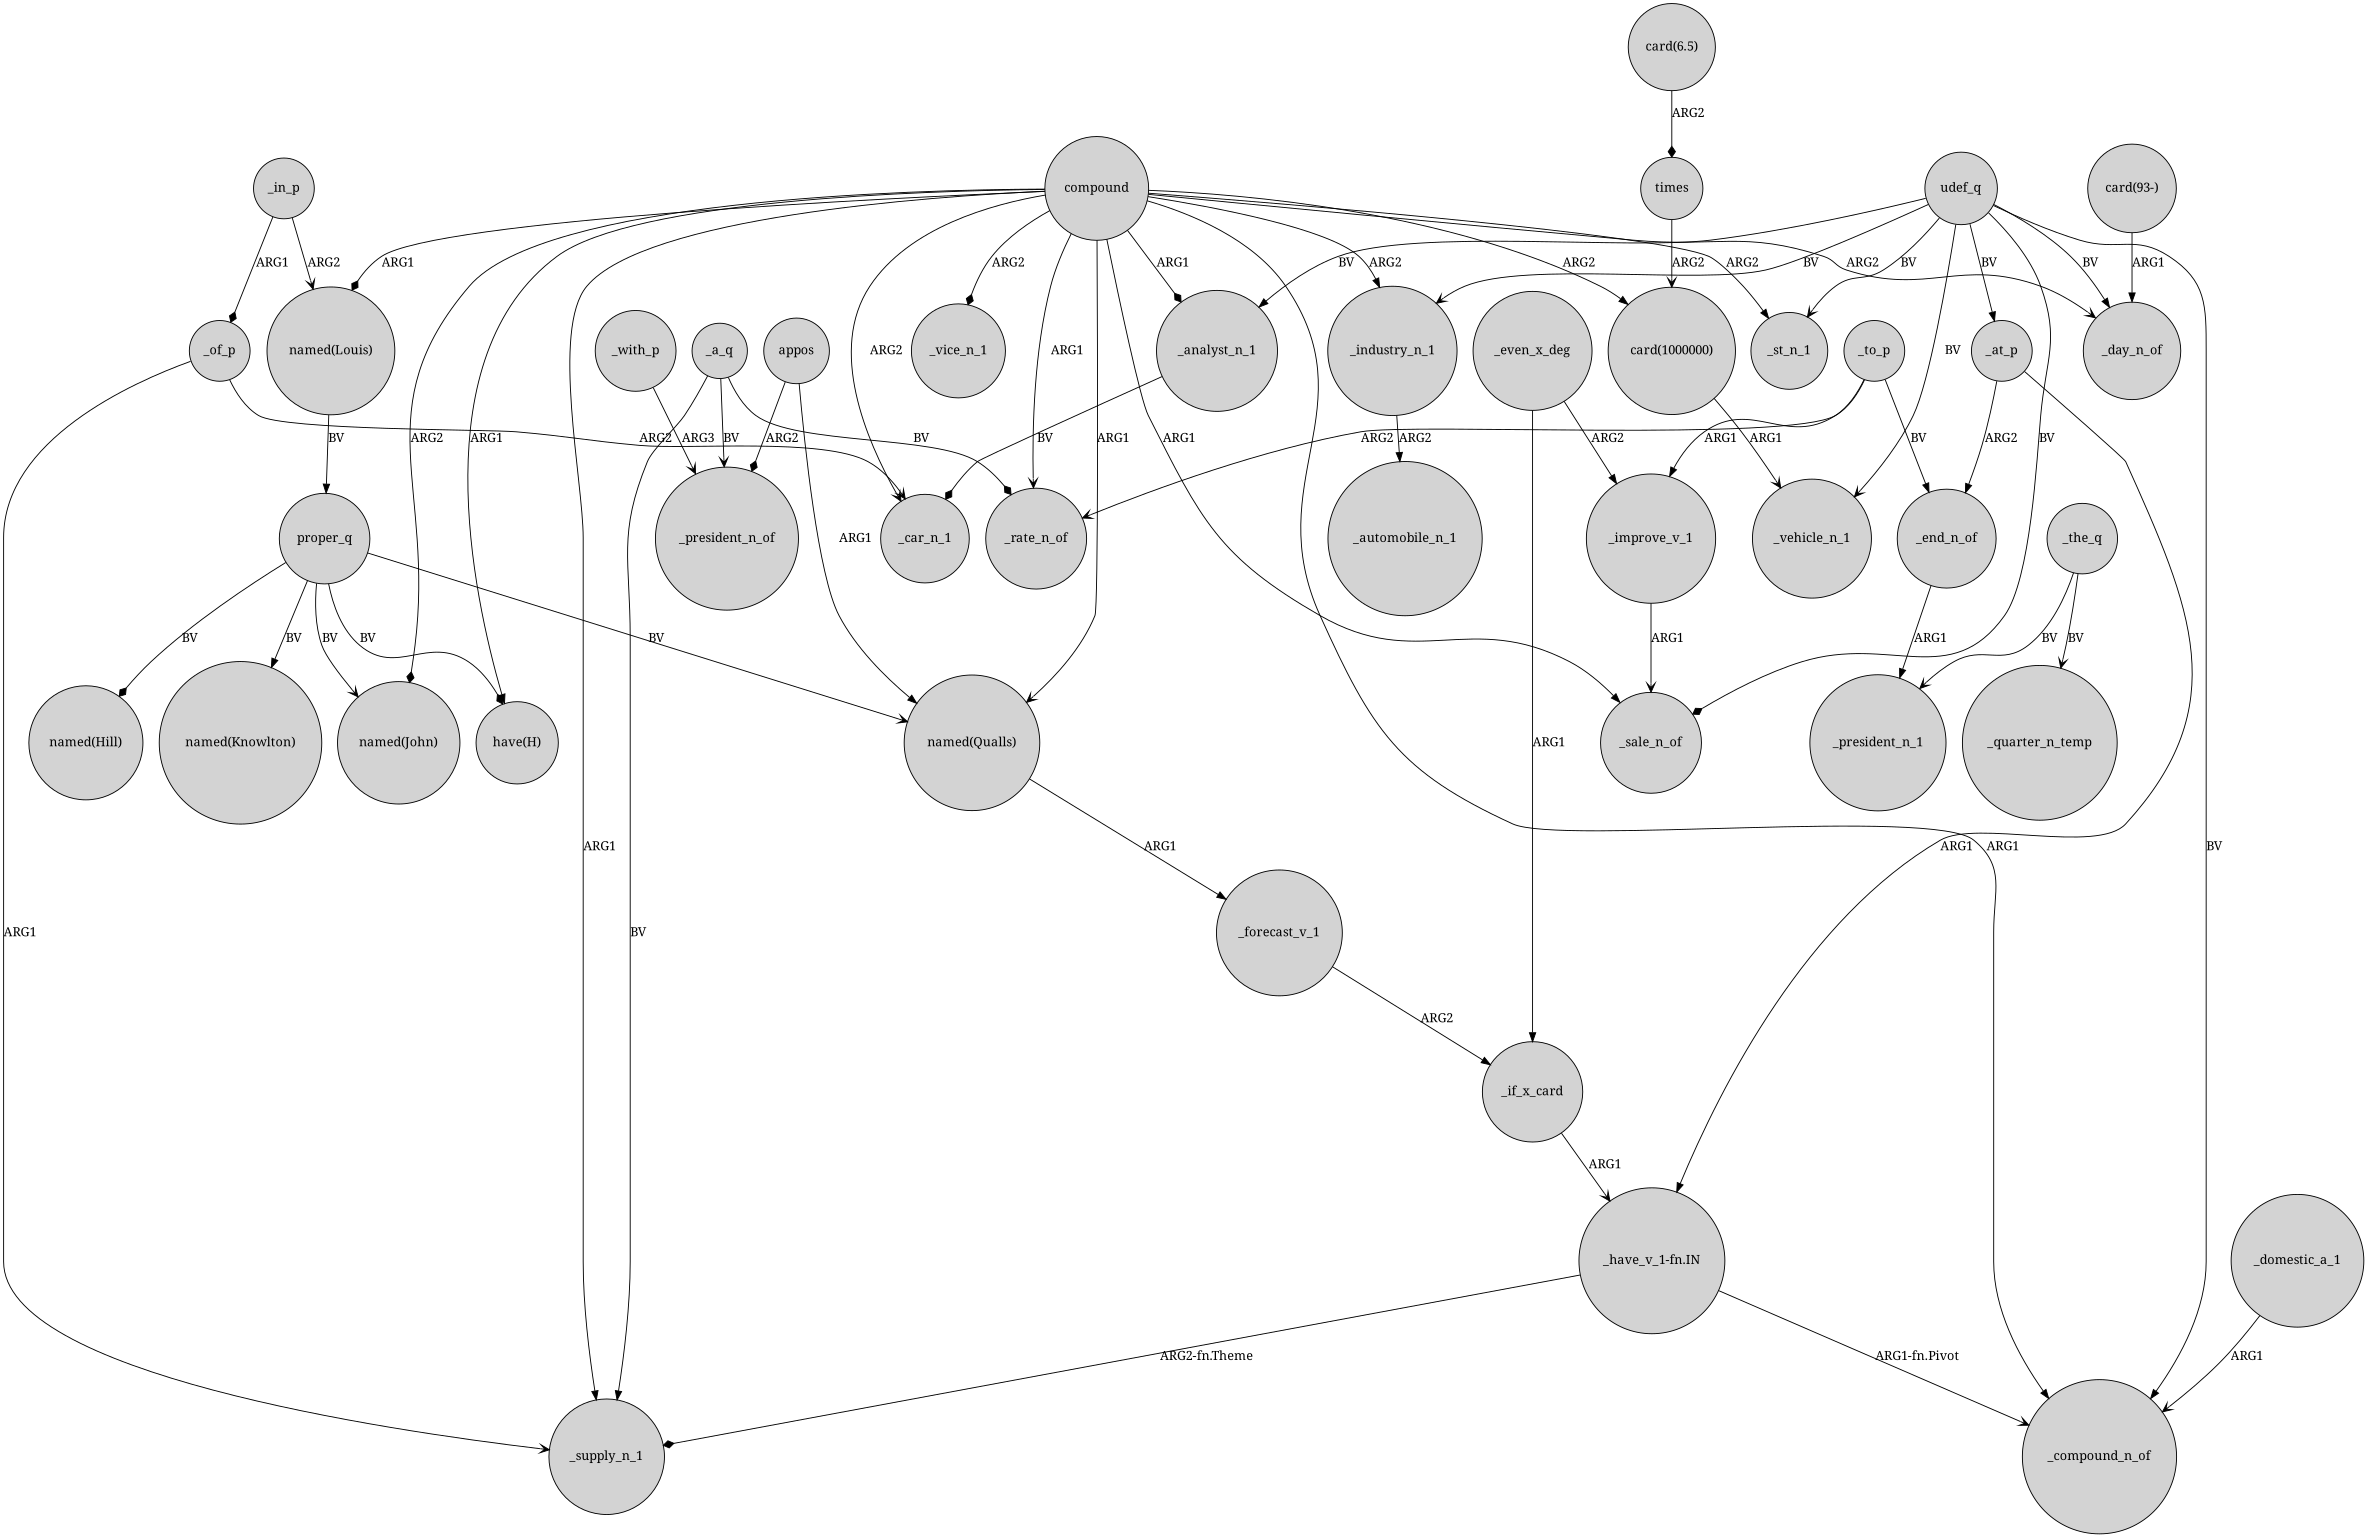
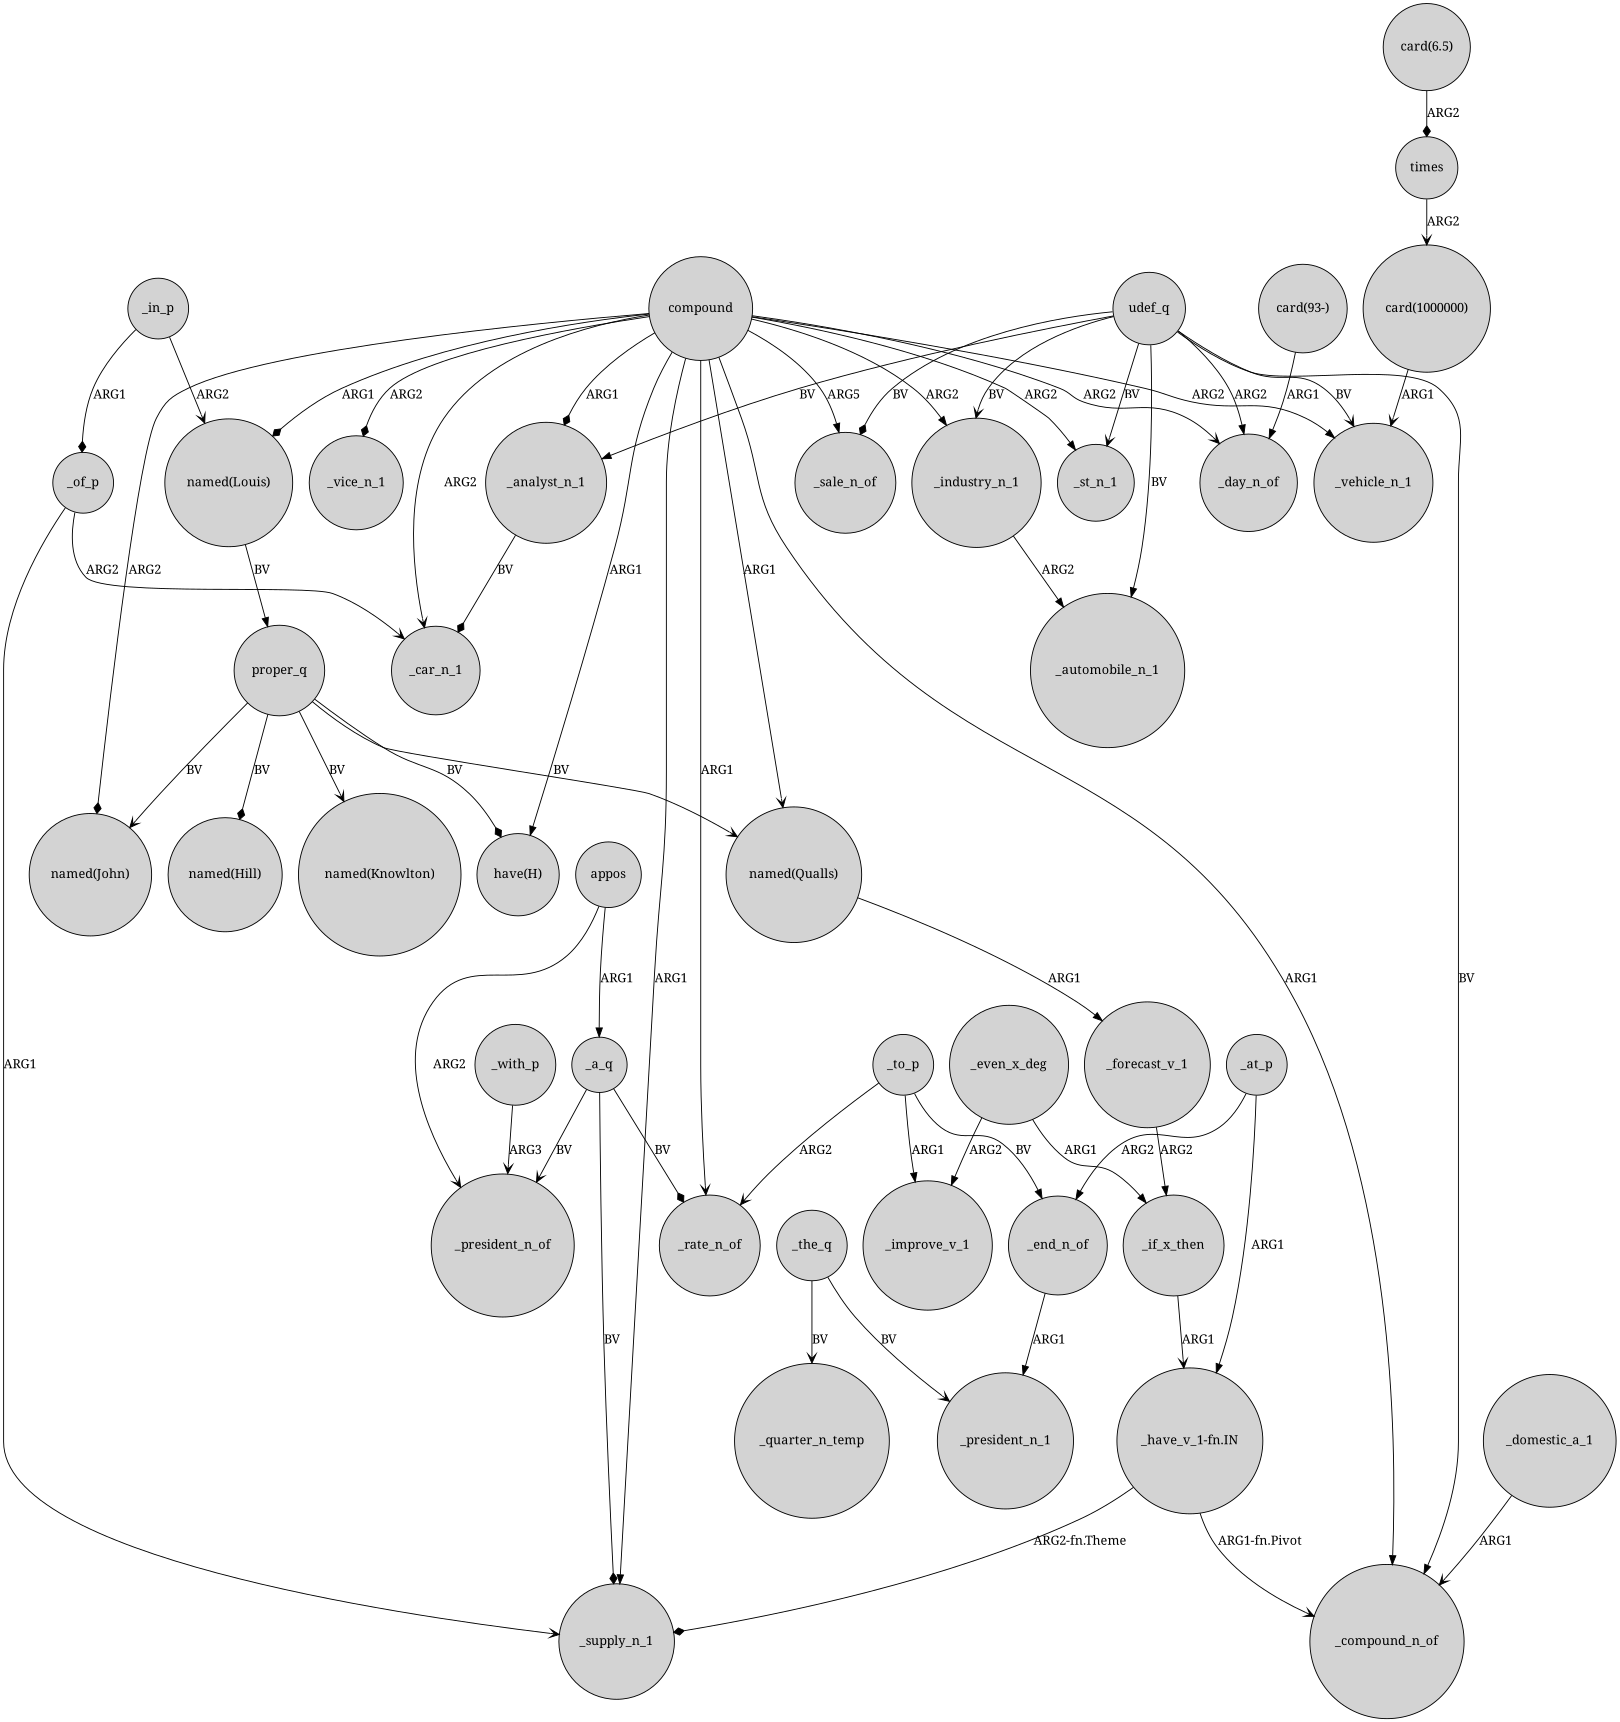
edge "compound" -> "card(1000000)": now "compound" -> "_vehicle_n_1"
edge "udef_q" -> "_day_n_of": label "BV" -> "ARG2"
edge "udef_q" -> "_at_p": now "udef_q" -> "_automobile_n_1"
edge "appos" -> "_president_n_of": arrowhead diamond -> vee
edge "compound" -> "_sale_n_of": label "ARG1" -> "ARG5"
edge "appos" -> "named(Qualls)": now "appos" -> "_a_q"
edge "proper_q" -> "named(Knowlton)": arrowhead normal -> vee
edge "_improve_v_1" -> "_sale_n_of": removed, label "ARG1"
edge "_a_q" -> "_supply_n_1": arrowhead normal -> diamond
node "_if_x_card": label "_if_x_card" -> "_if_x_then"
